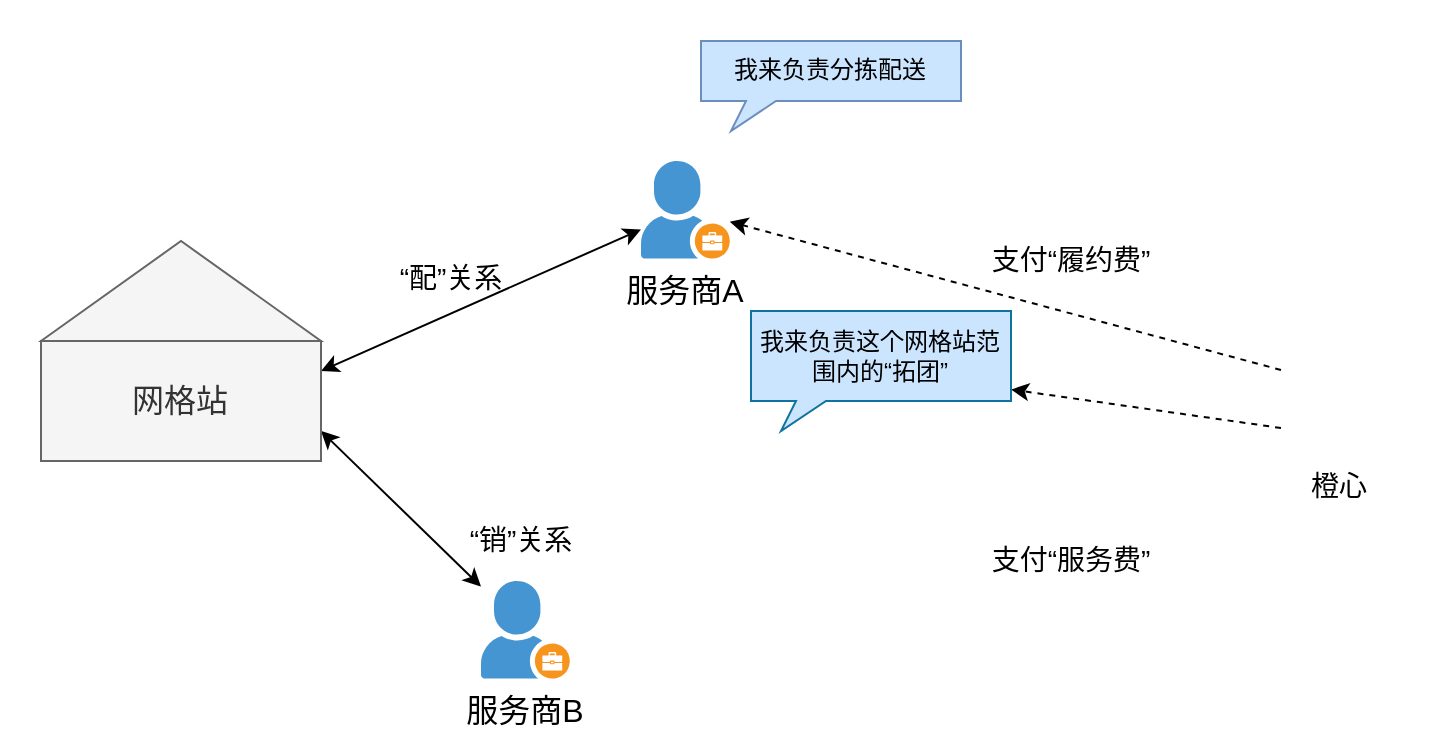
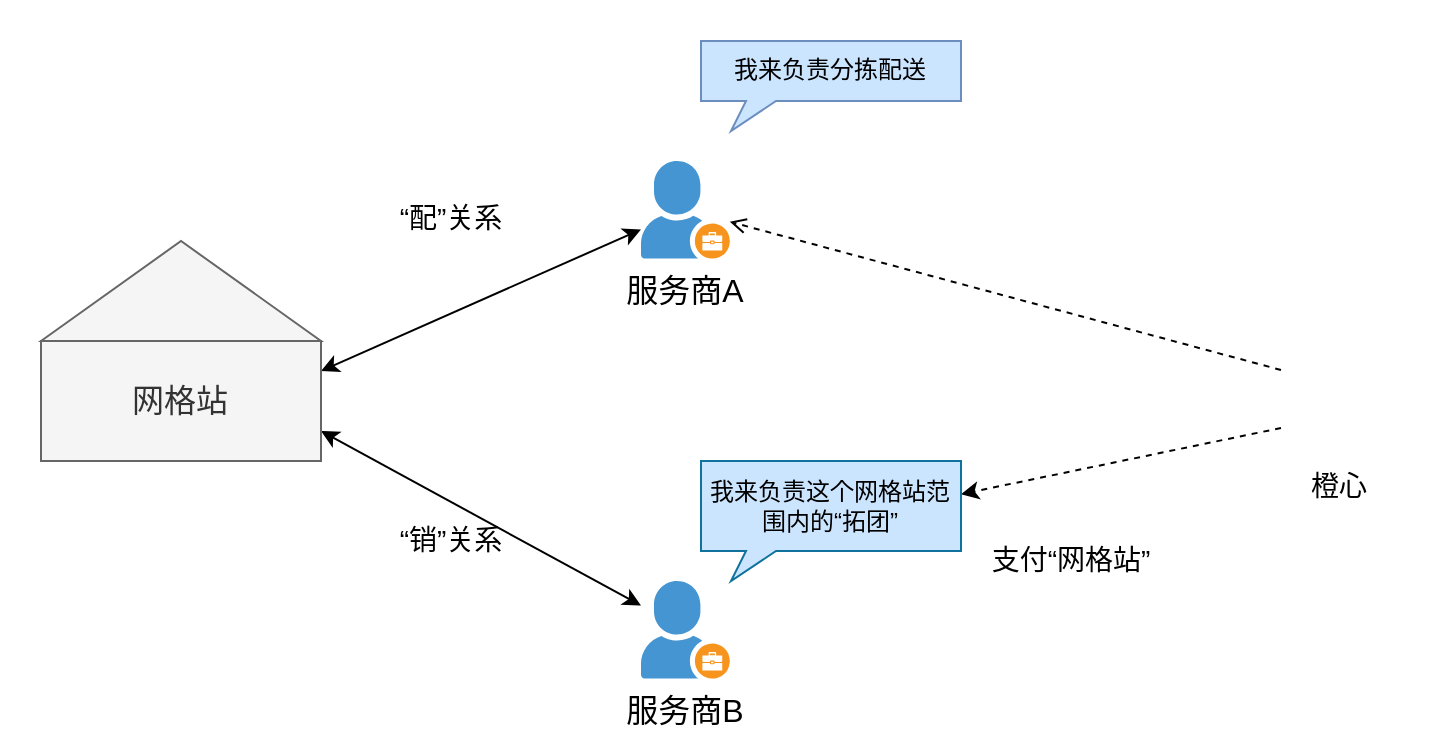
edge "橙心" -> "服务商A": arrowhead classic -> open
node "支付“履约费”": removed
node "“配”关系": moved (451, 279) -> (451, 219)
node "我来负责这个网格站范围内的“拓团”": moved (881, 371) -> (831, 521)
node "“销”关系": moved (521, 541) -> (451, 541)
node "支付“服务费”": label "支付“服务费”" -> "支付“网格站”"
node "服务商B": moved (525, 630) -> (685, 630)
